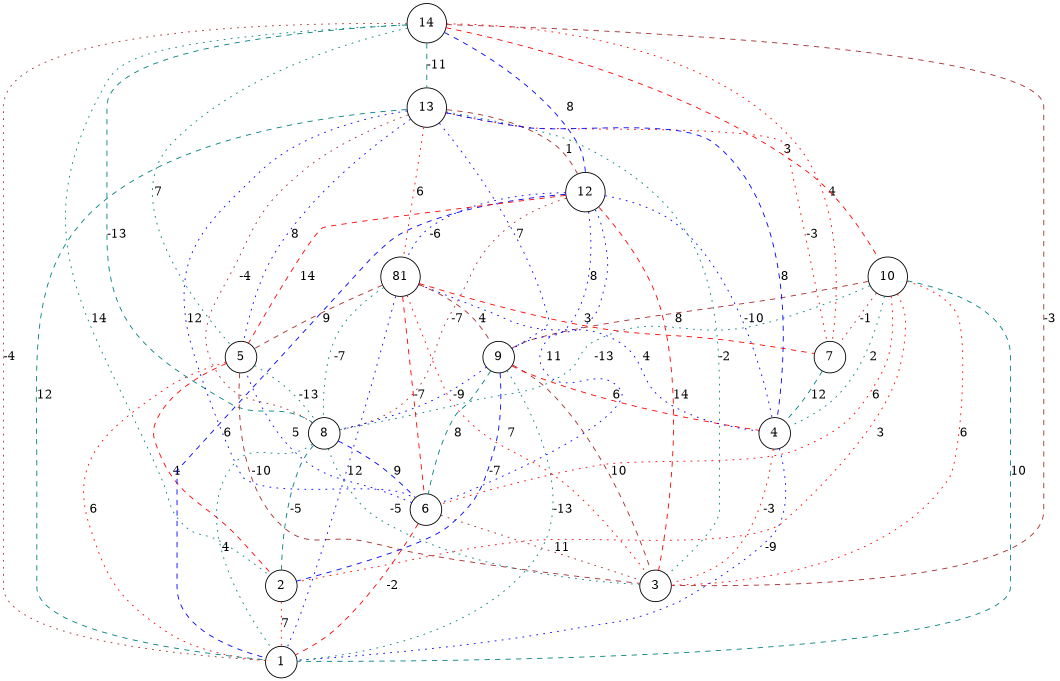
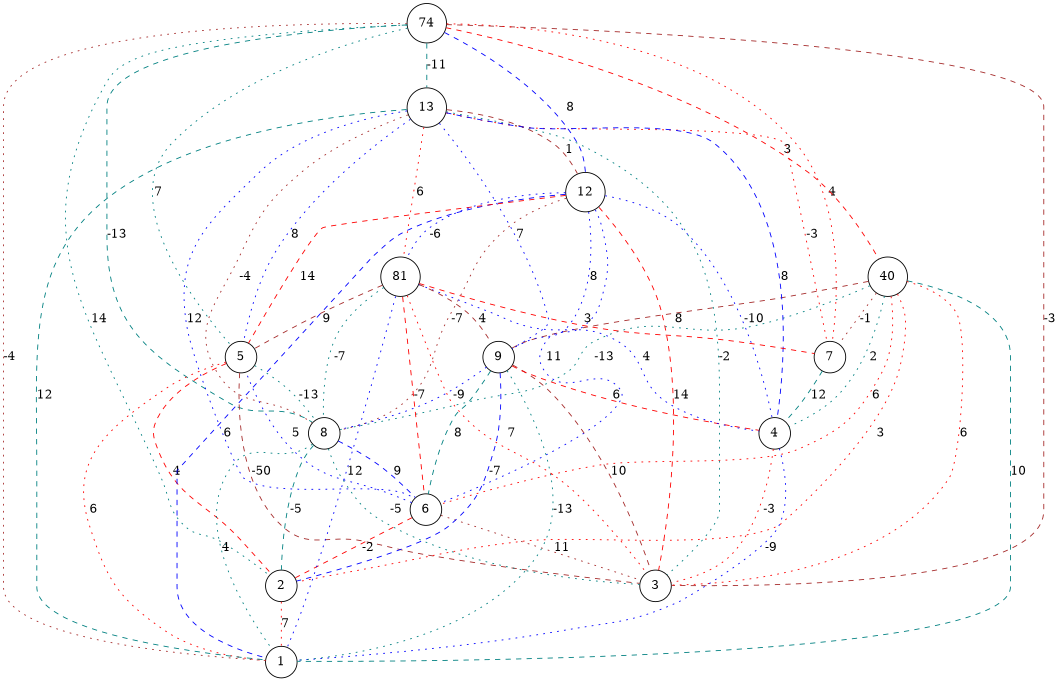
node "14": label "14" -> "74"
node "10": label "10" -> "40"
edge "5" -- "3": label "-10" -> "-50"
edge "6" -- "1": now "6" -- "2"
